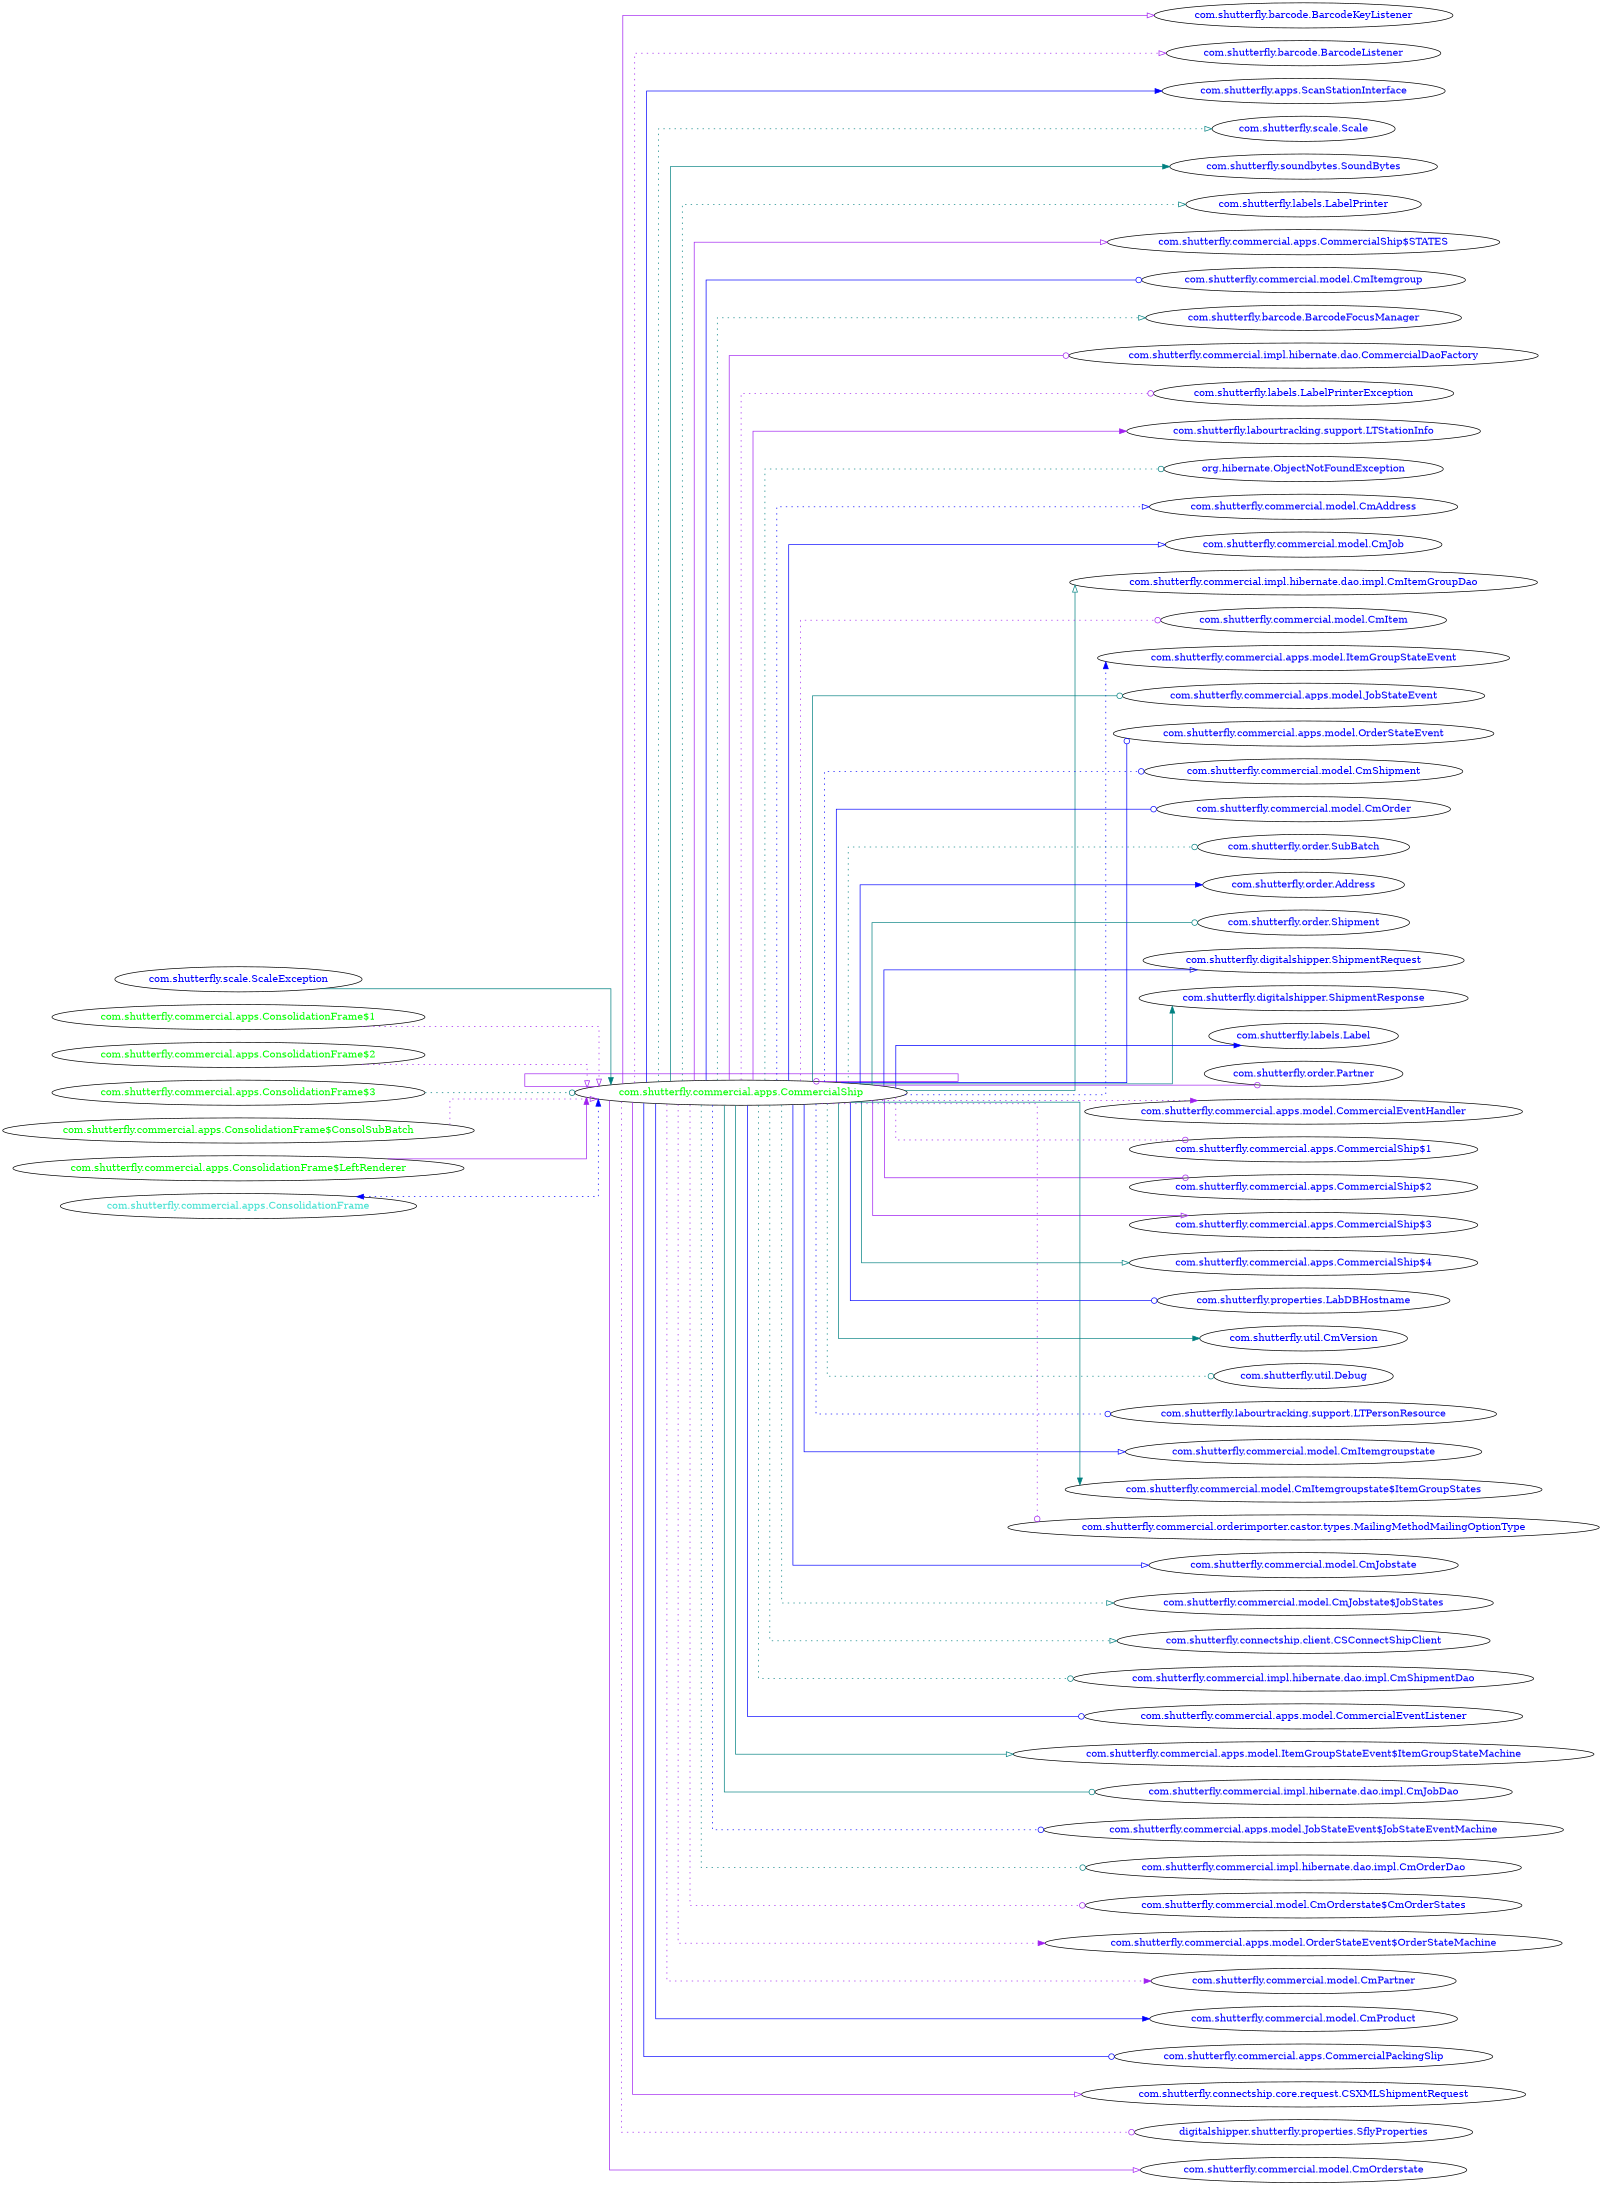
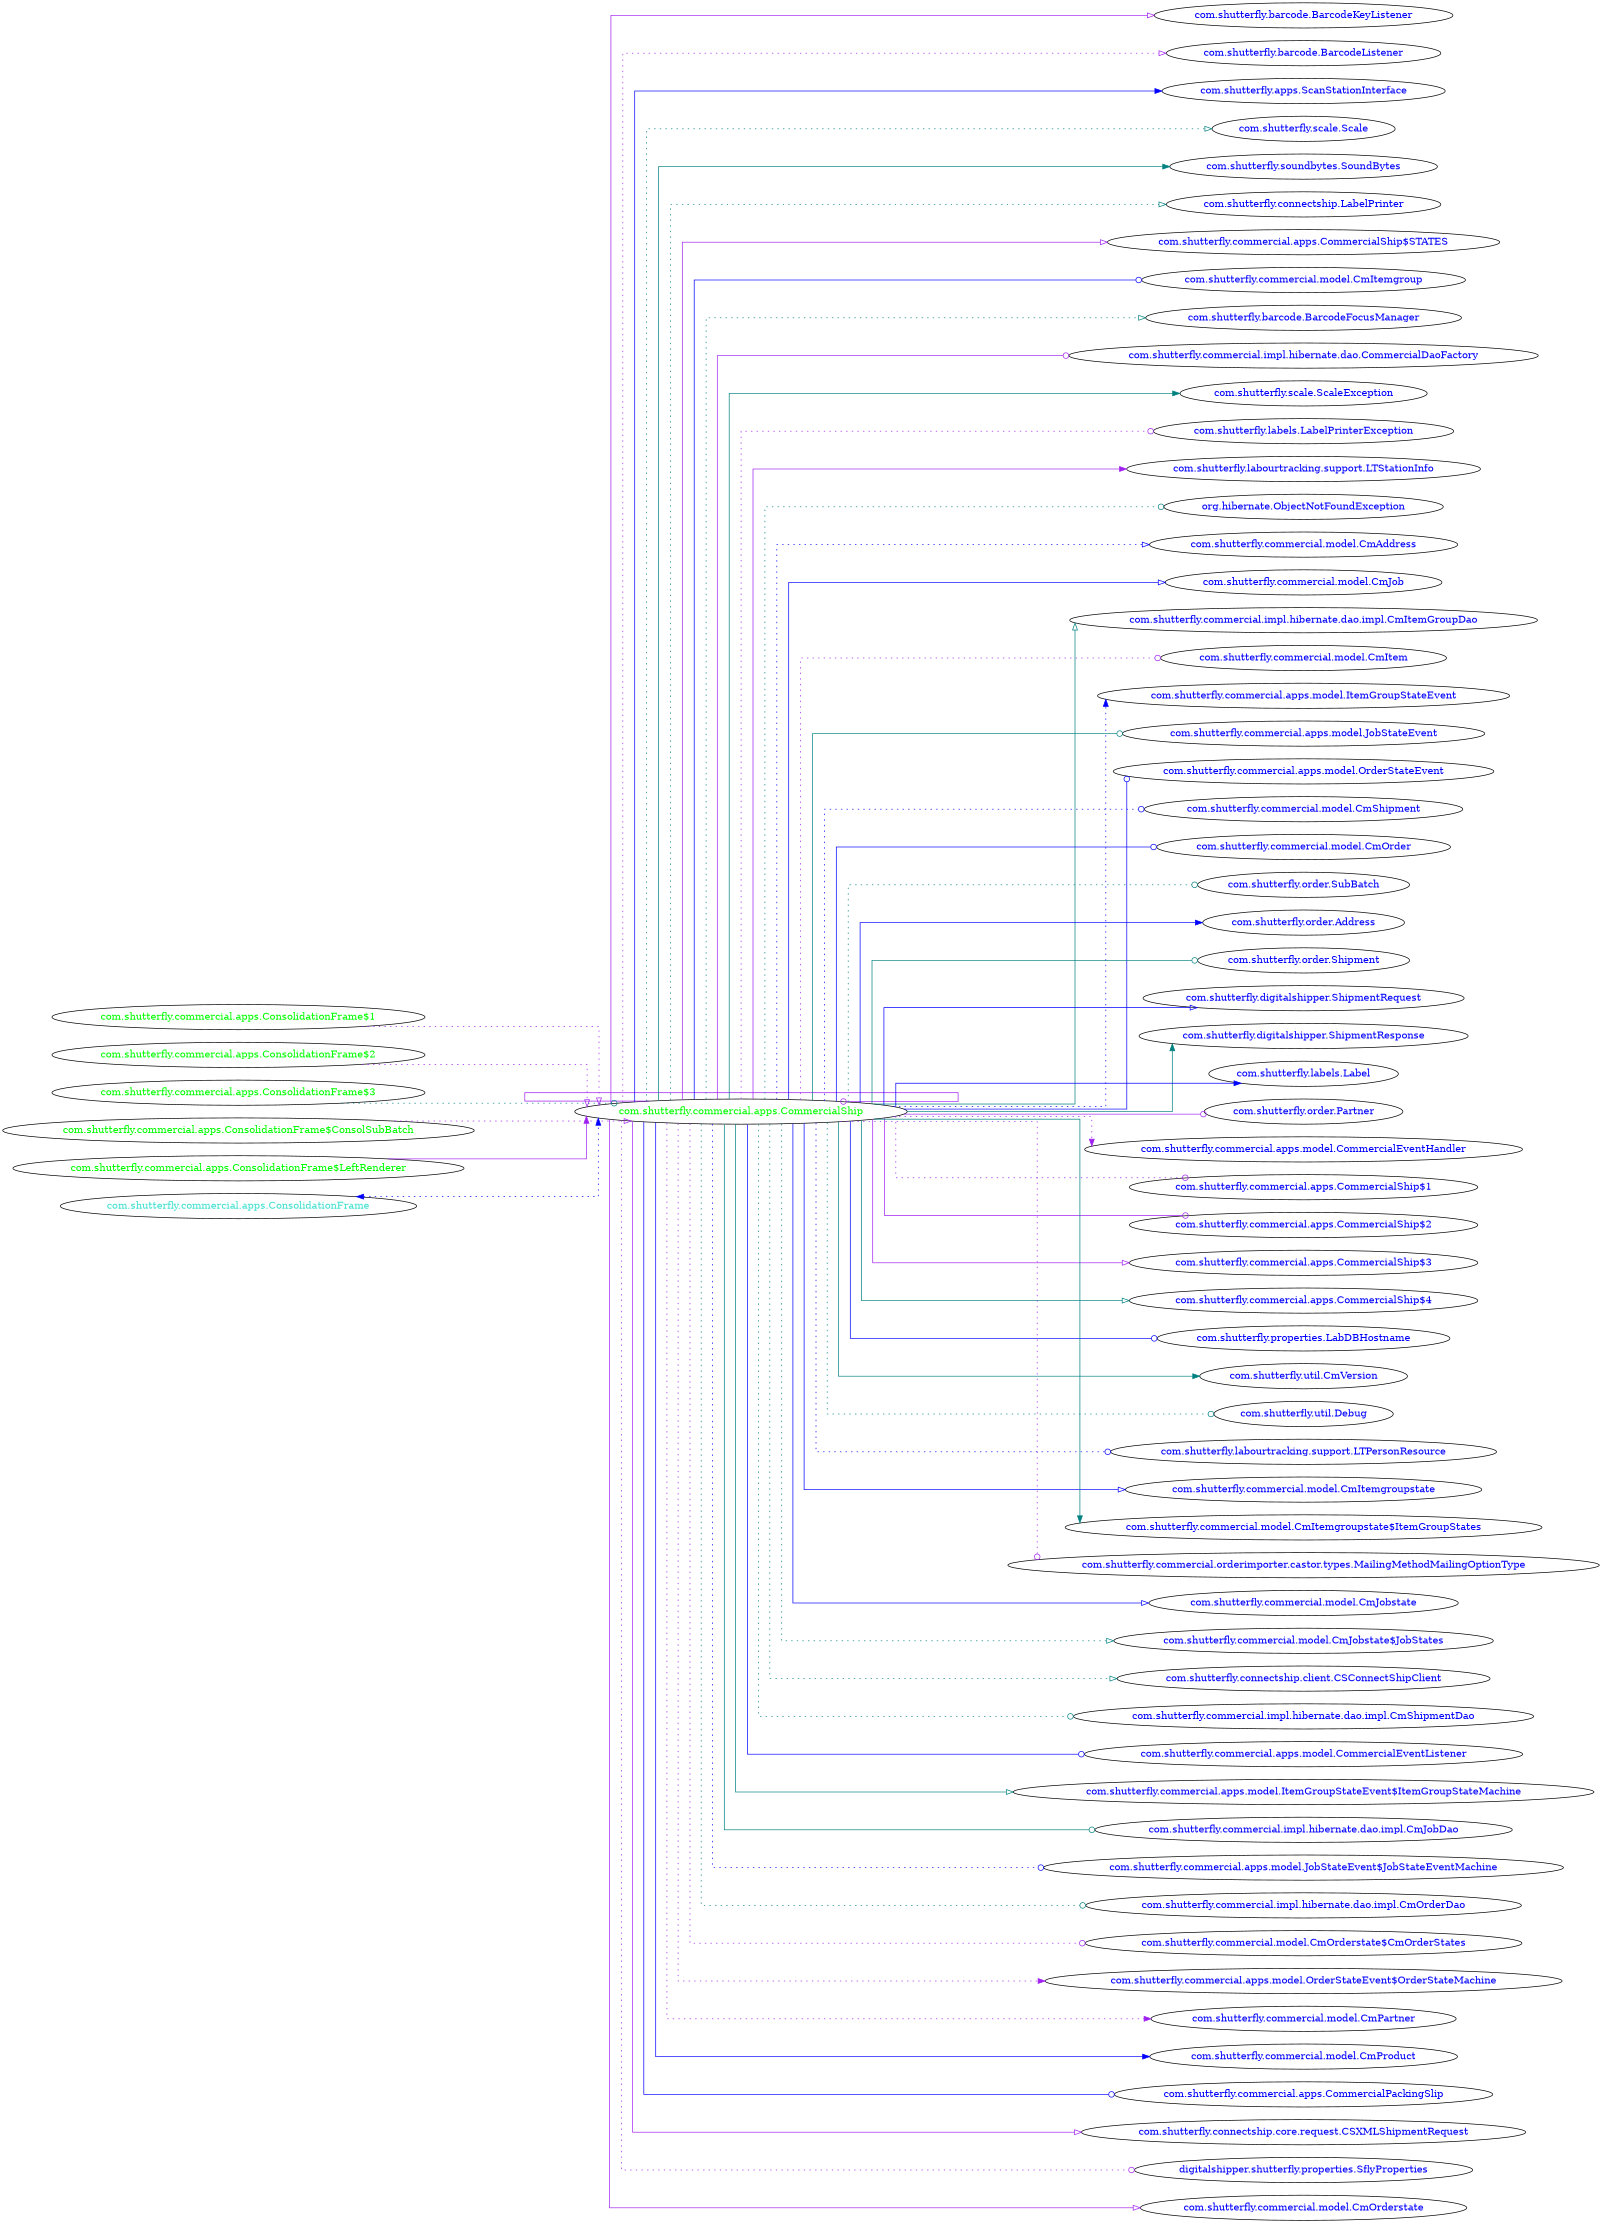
node "com.shutterfly.labels.LabelPrinter": label "com.shutterfly.labels.LabelPrinter" -> "com.shutterfly.connectship.LabelPrinter"
edge "com.shutterfly.scale.ScaleException" -> "com.shutterfly.commercial.apps.CommercialShip": reversed
